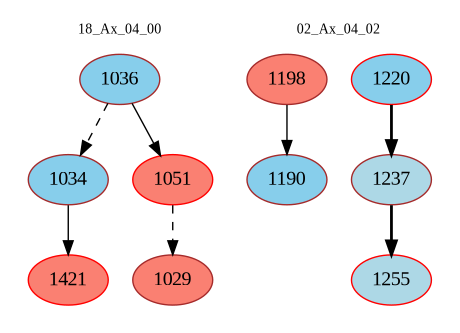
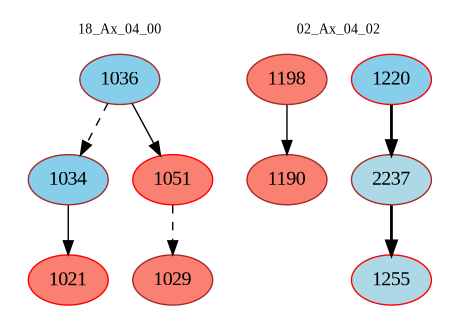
node "1190": fillcolor skyblue -> salmon
node "1237": label "1237" -> "2237"
node "1421": label "1421" -> "1021"
